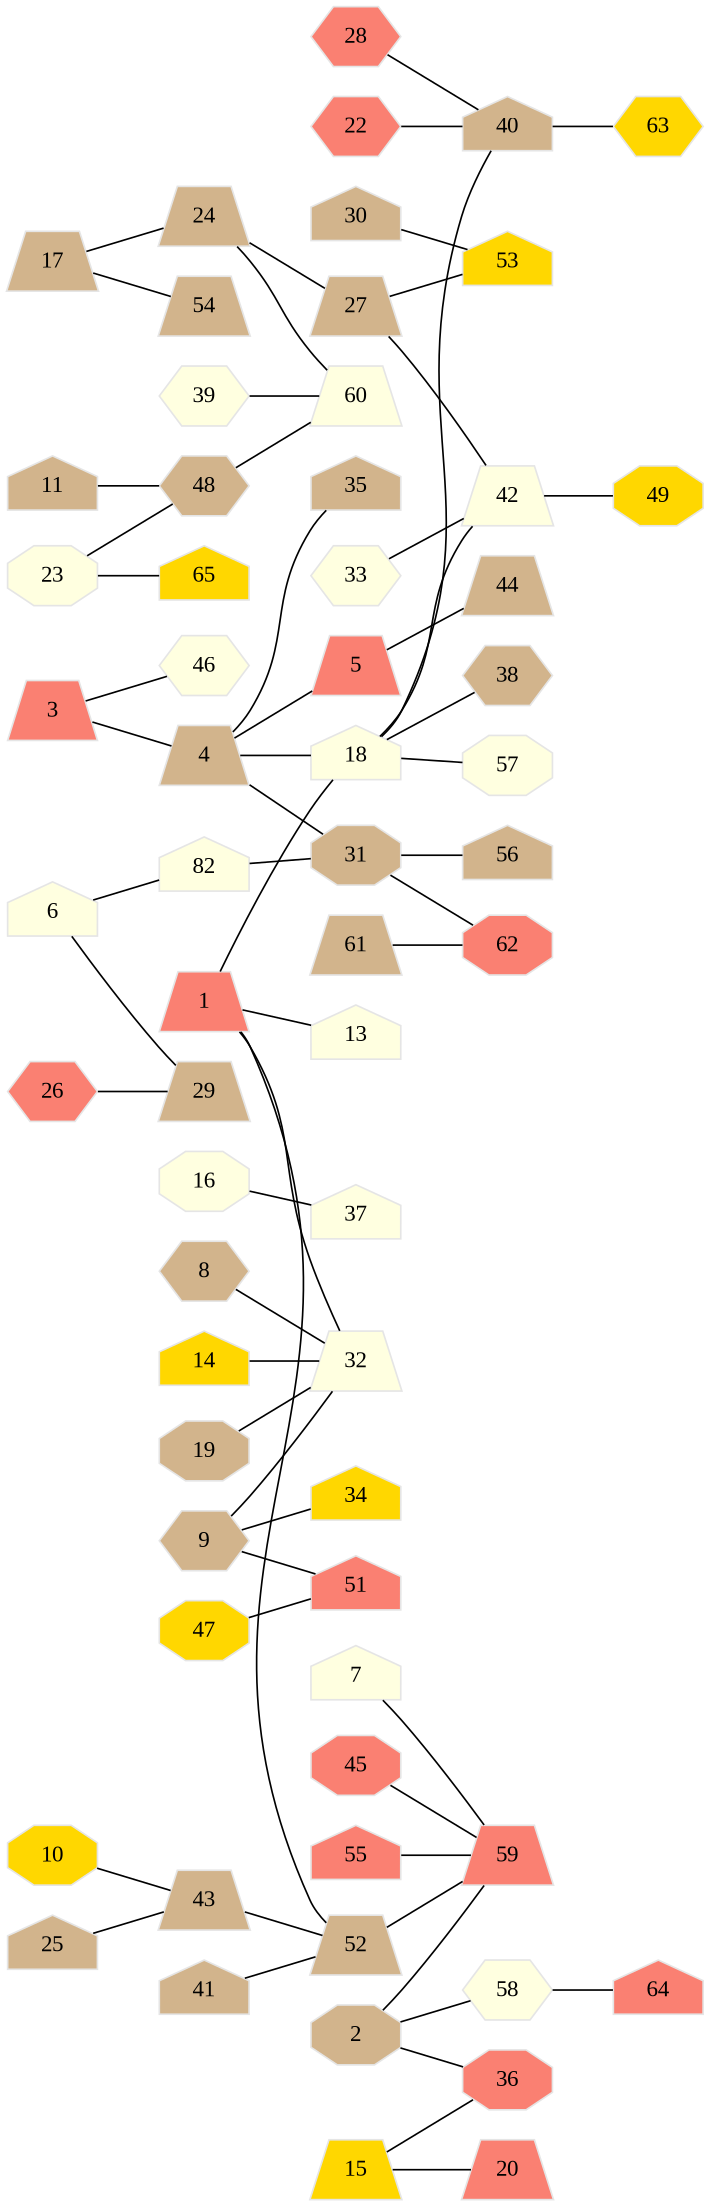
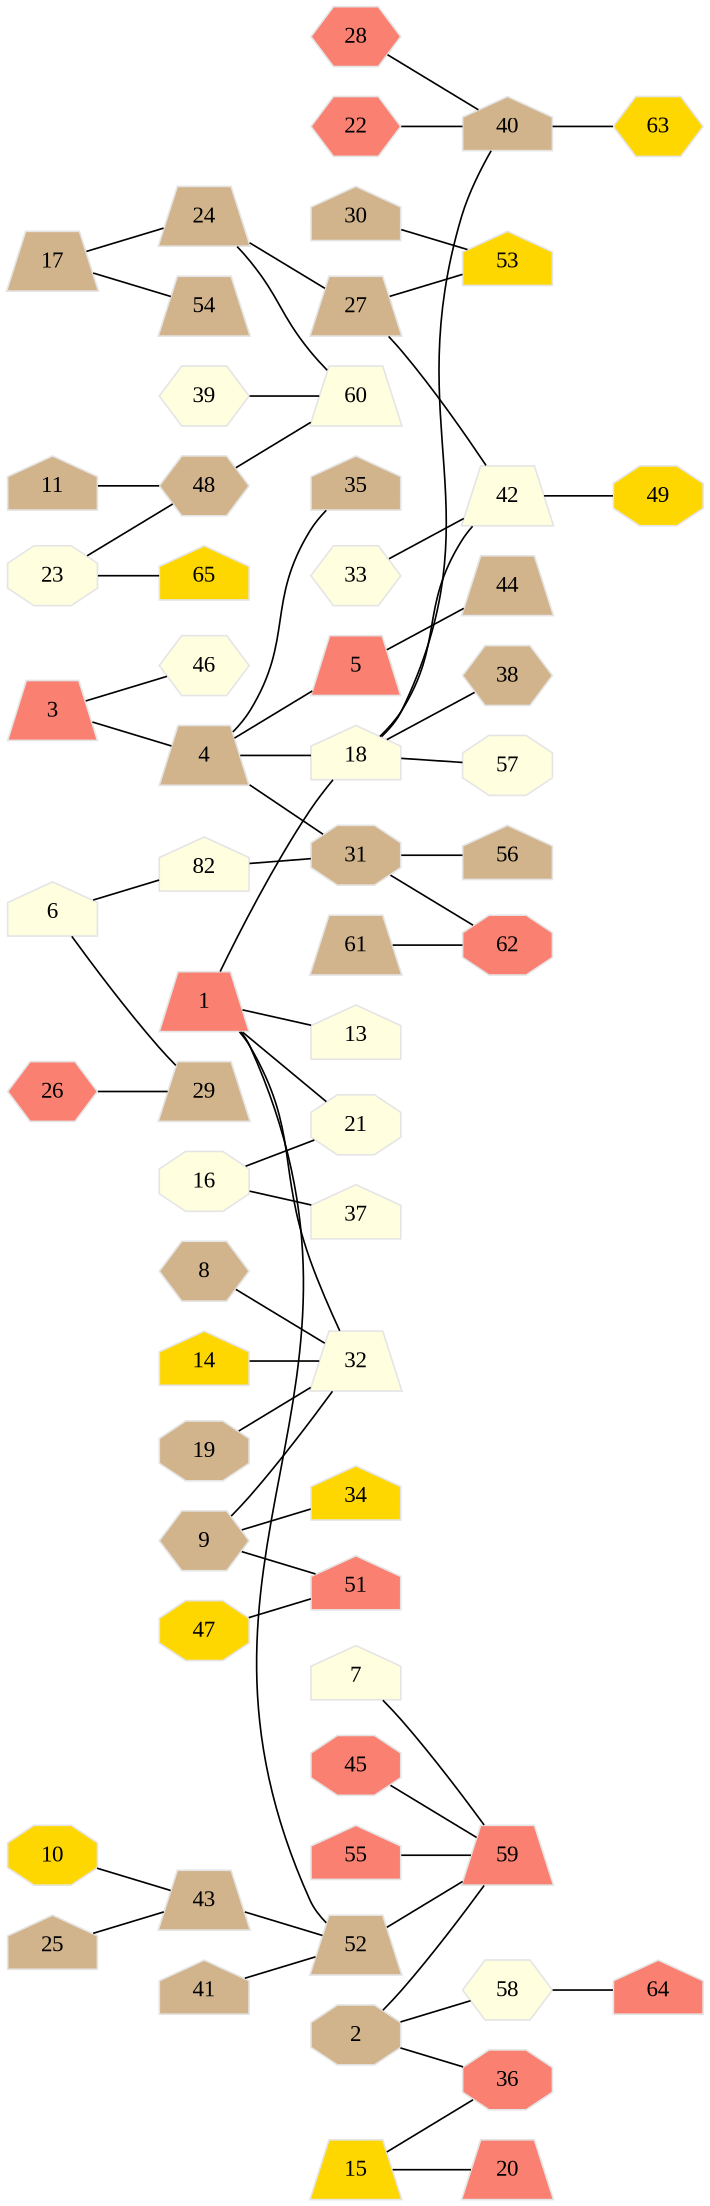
node "21": added
